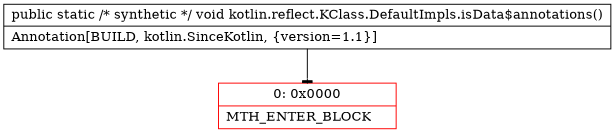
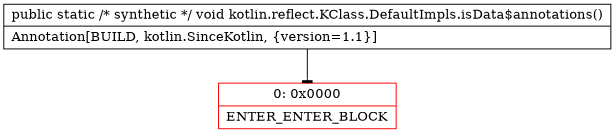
node "0: 0x0000": text "MTH_ENTER_BLOCK" -> "ENTER_ENTER_BLOCK"
